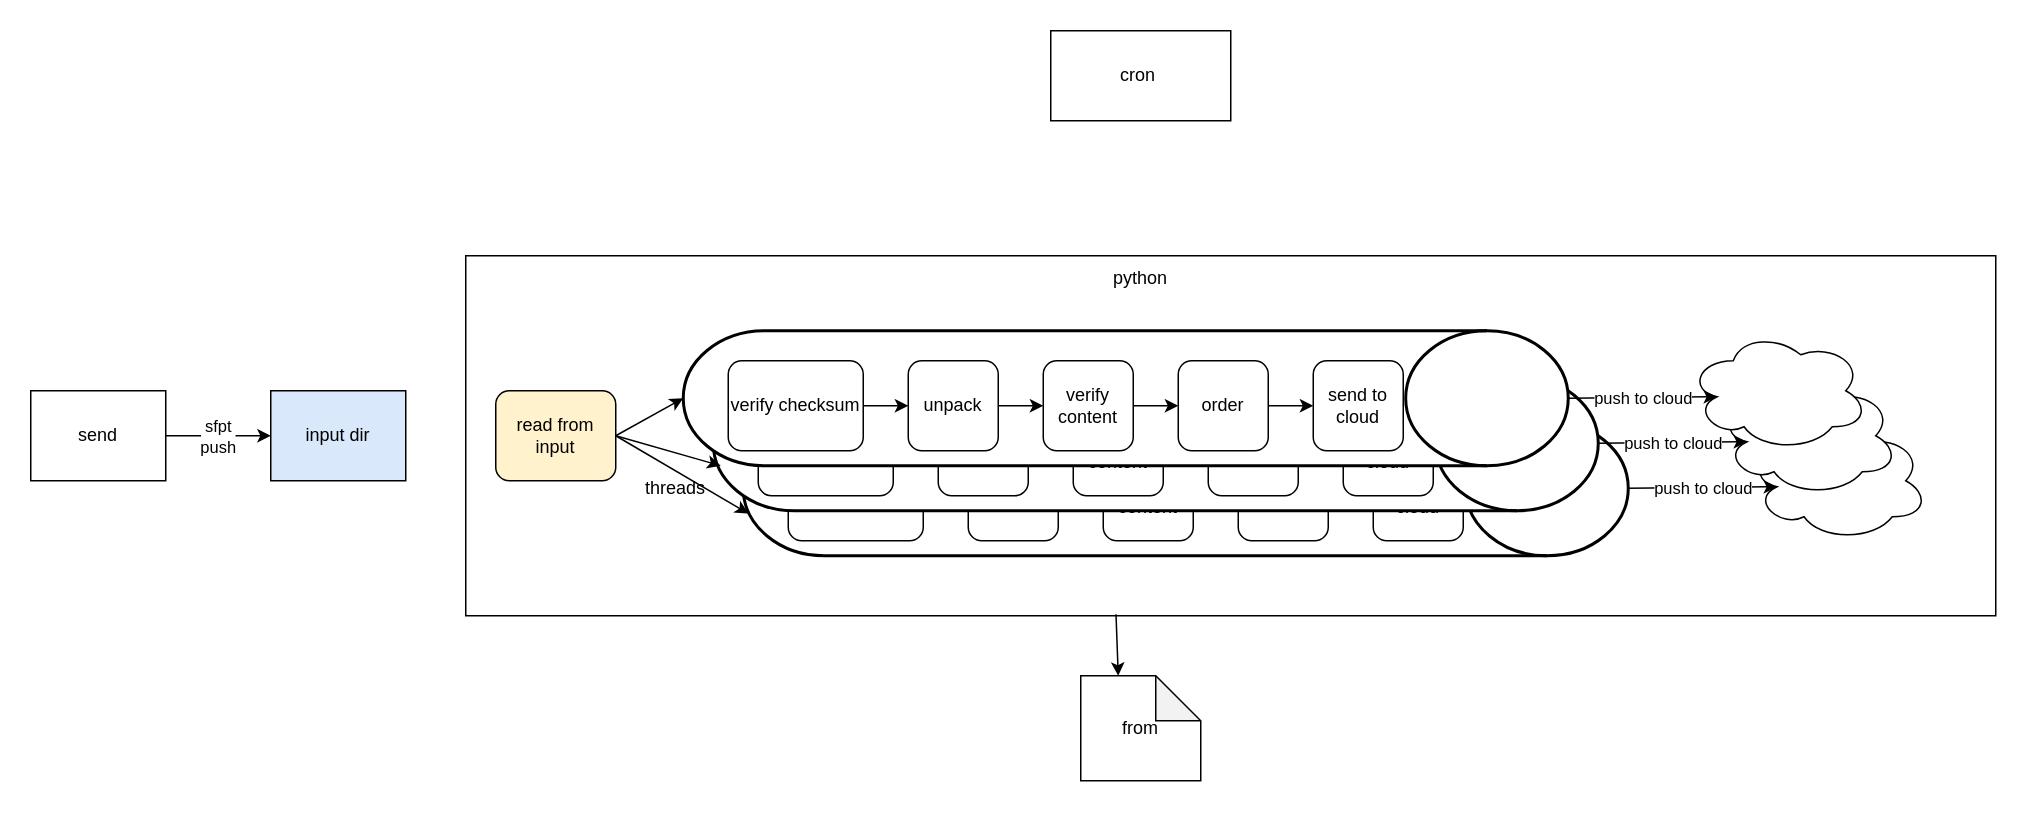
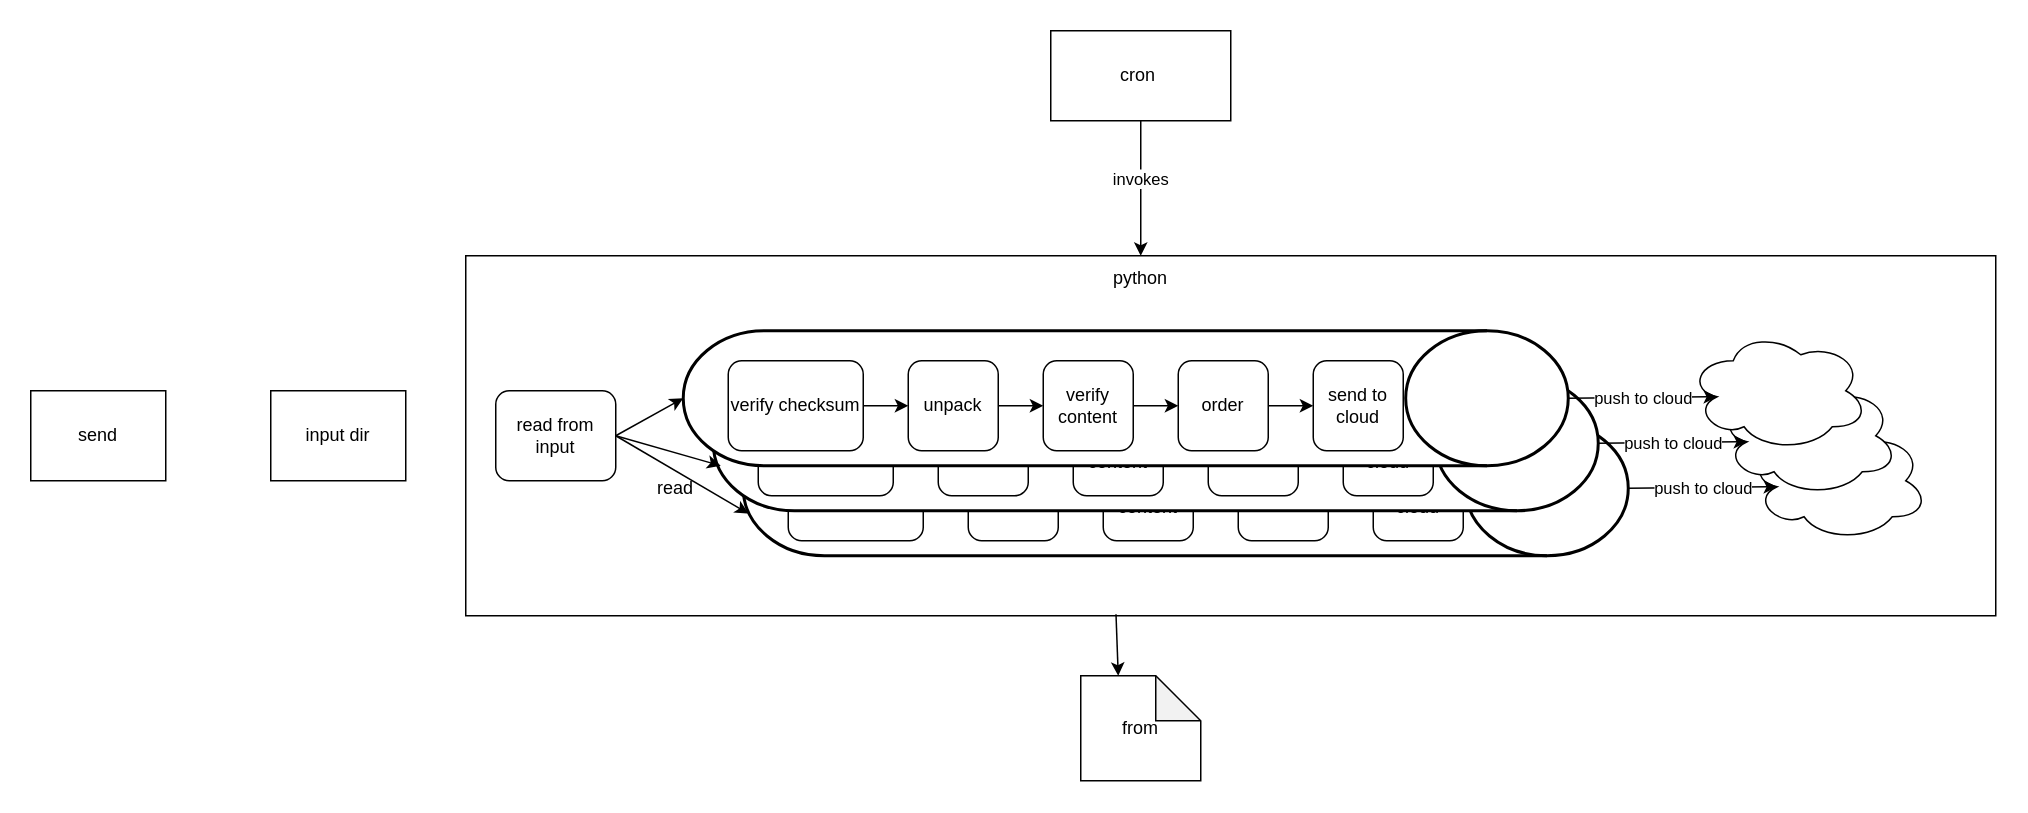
edge "cron" -> "python": added, label "invokes"
edge "send" -> "input dir": removed, label "sfpt push"
node "input dir": fillcolor #dae8fc -> #ffffff
node "read from input": fillcolor #fff2cc -> #ffffff
node "threads": label "threads" -> "read"
